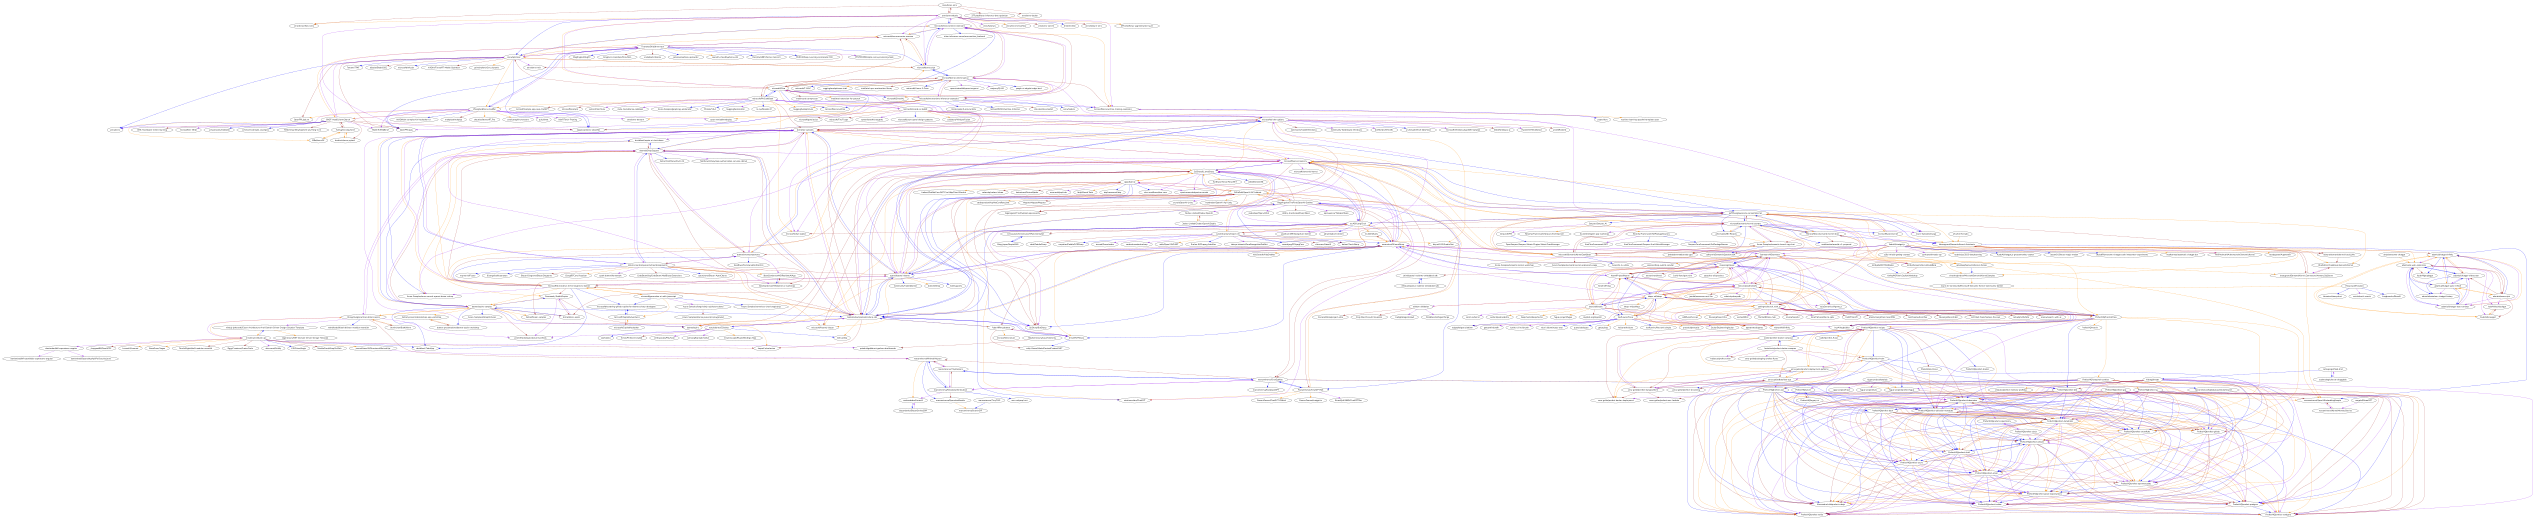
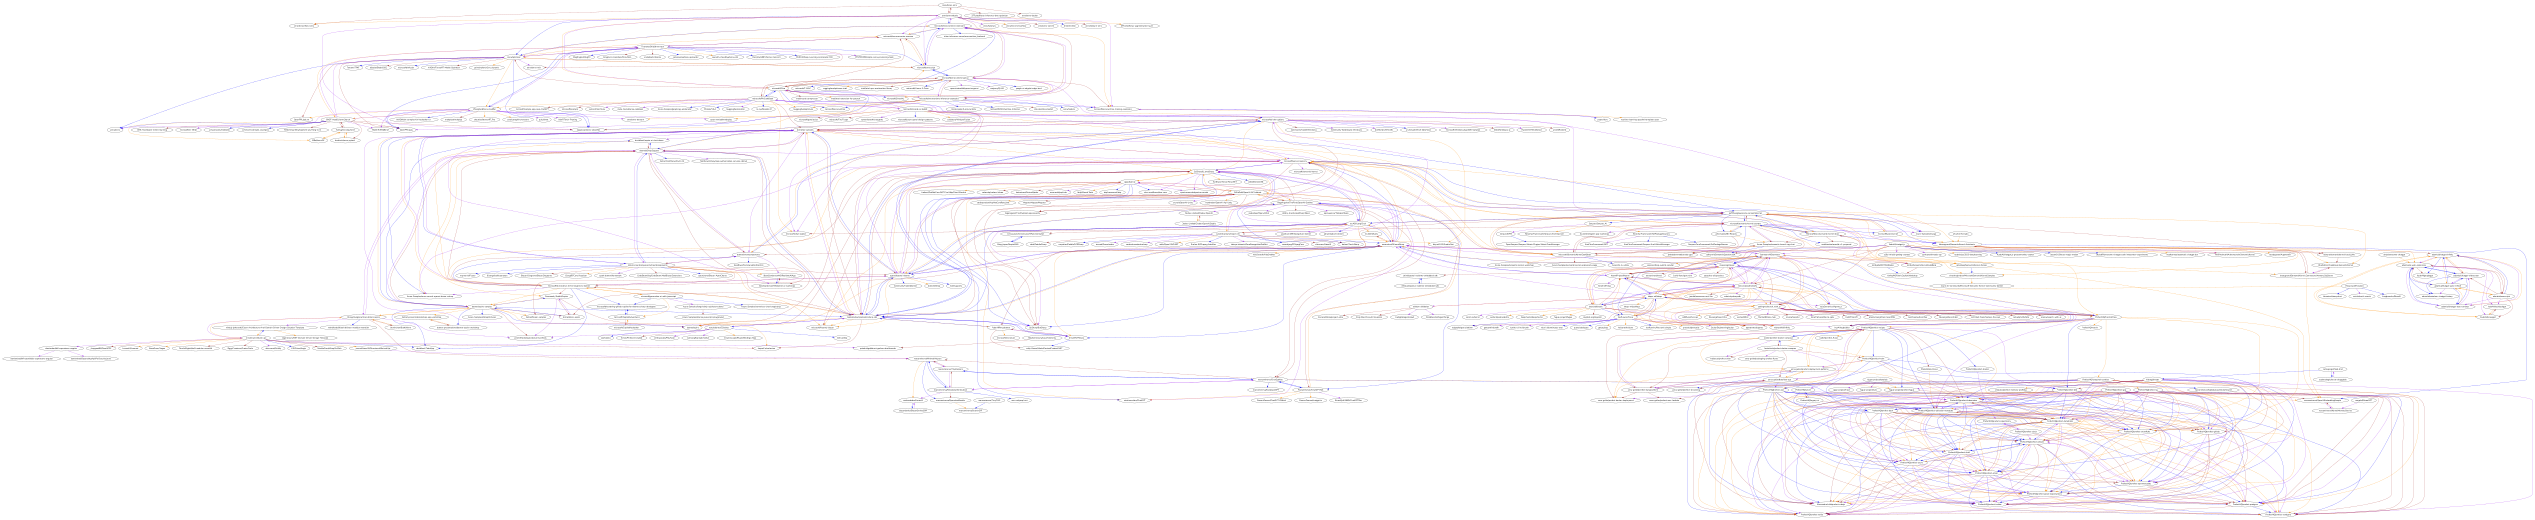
edge "modelcontextprotocol/csharp-sdk" -> "nietras/Sep": now "modelcontextprotocol/csharp-sdk" -> "microsoft/fluentui-blazor"
